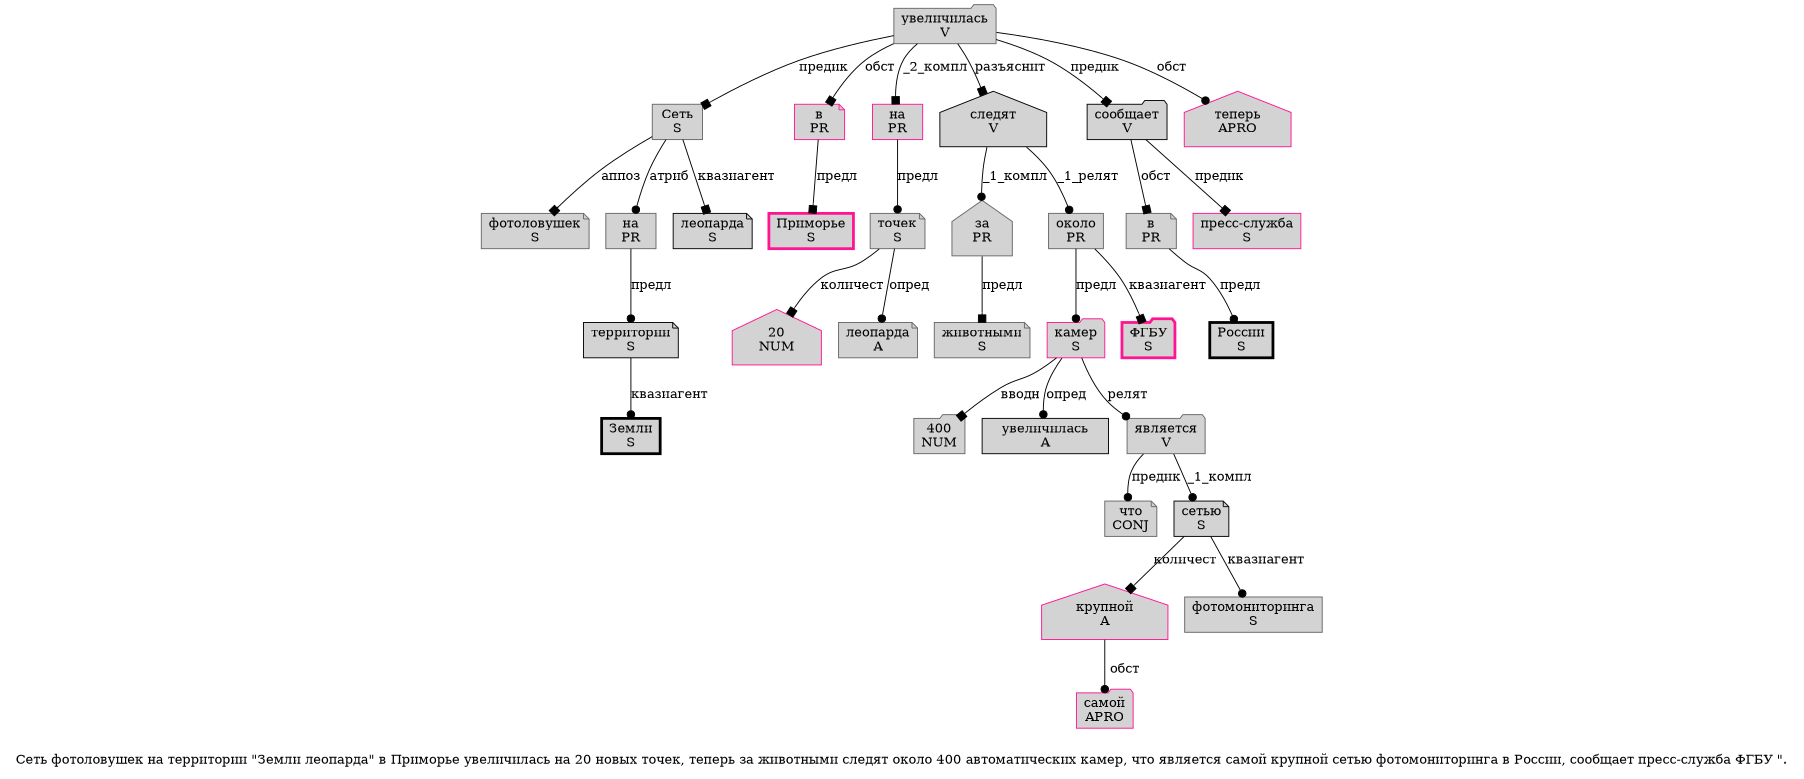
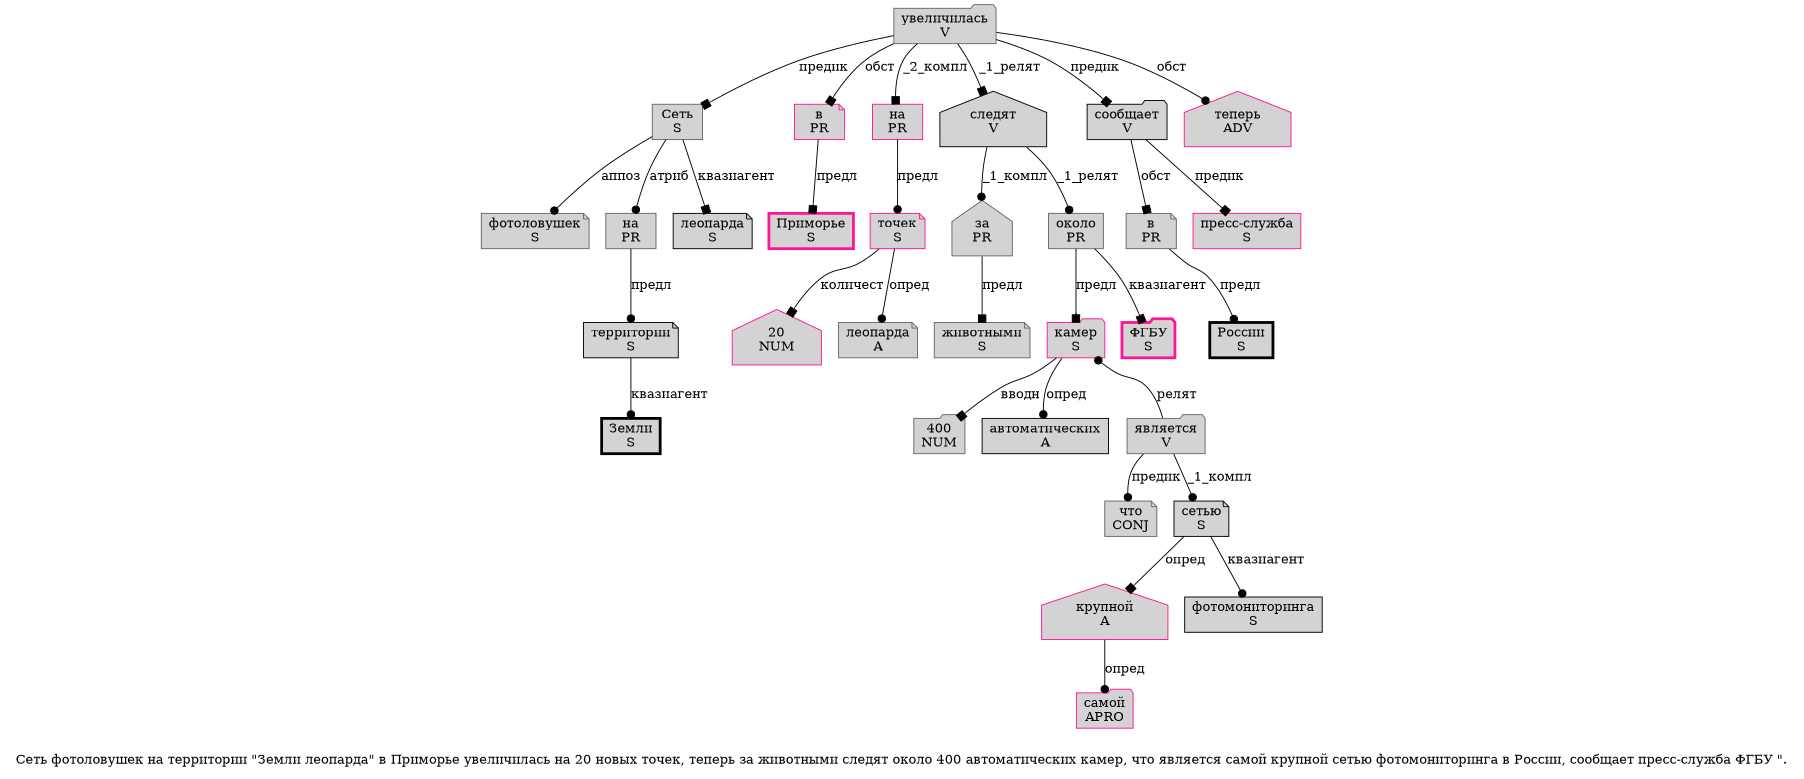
edge "увеличилась V" -> "следят V": label "разъяснит" -> "_1_релят"
node "теперь APRO": label "теперь APRO" -> "теперь ADV"
edge "Сеть S" -> "фотоловушек S": arrowhead box -> dot
node "точек S": color gray40 -> deeppink
edge "около PR" -> "камер S": arrowhead dot -> box
edge "камер S" -> "является V": reversed
node "увеличилась A": label "увеличилась A" -> "автоматических A"
edge "сетью S" -> "крупной A": label "количест" -> "опред"
node "фотомониторинга S": color gray40 -> black
edge "крупной A" -> "самой APRO": label "обст" -> "опред"
